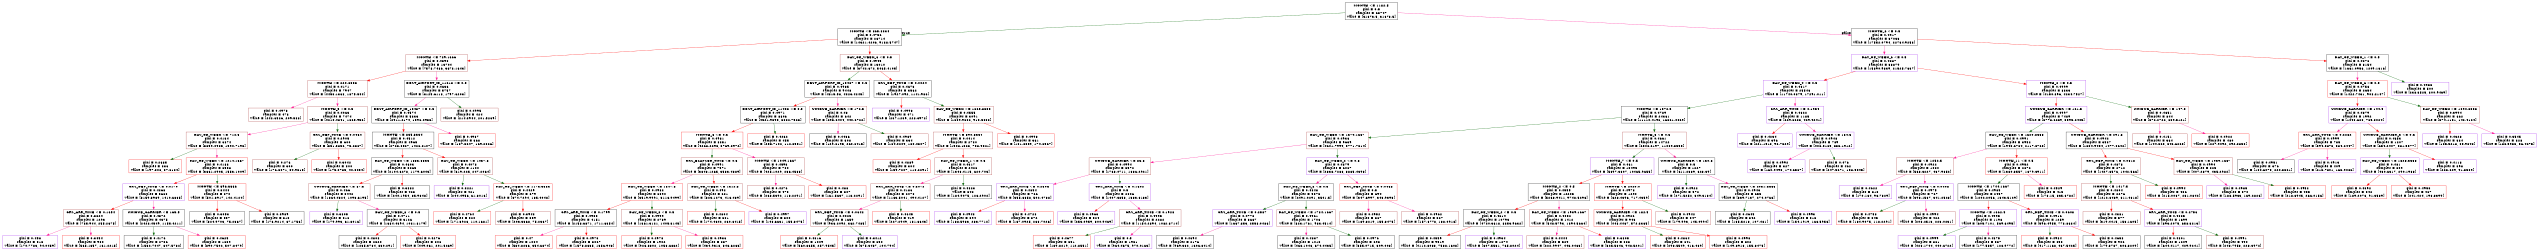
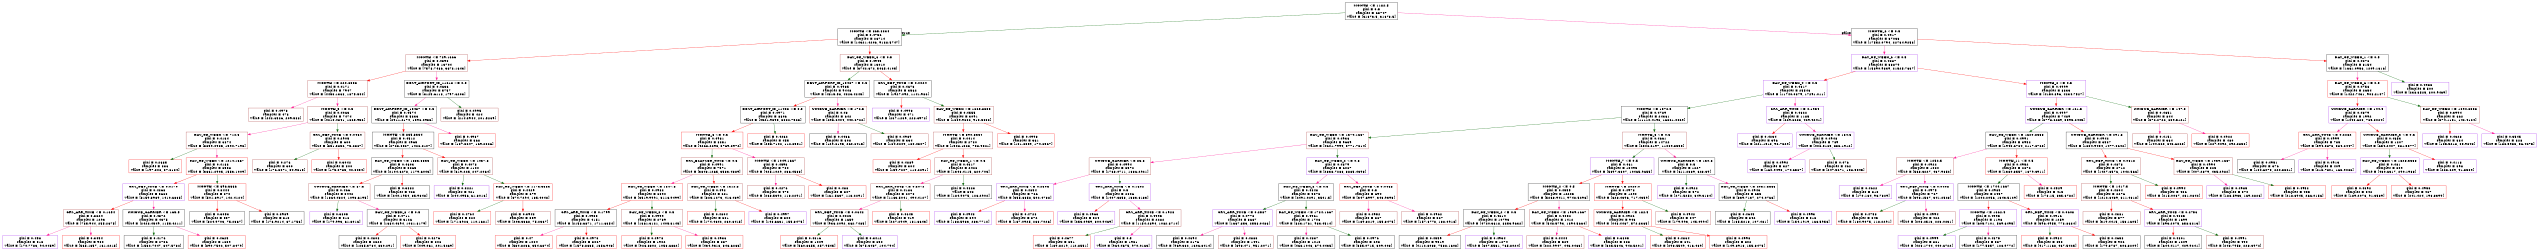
node "gini = 0.4883 samples = 1491 value = [698.471, 951.2071]": added
